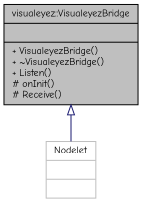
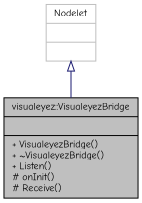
edge "Nodelet" -> "visualeyez::VisualeyezBridge": reversed
